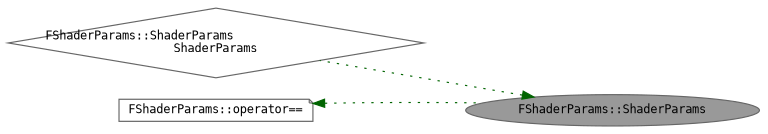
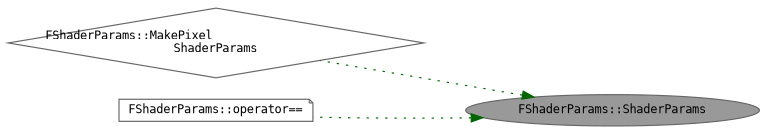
node "FShaderParams::ShaderParams ShaderParams": label "FShaderParams::ShaderParams ShaderParams" -> "FShaderParams::MakePixel ShaderParams"
edge "FShaderParams::ShaderParams" -> "FShaderParams::operator==": reversed
